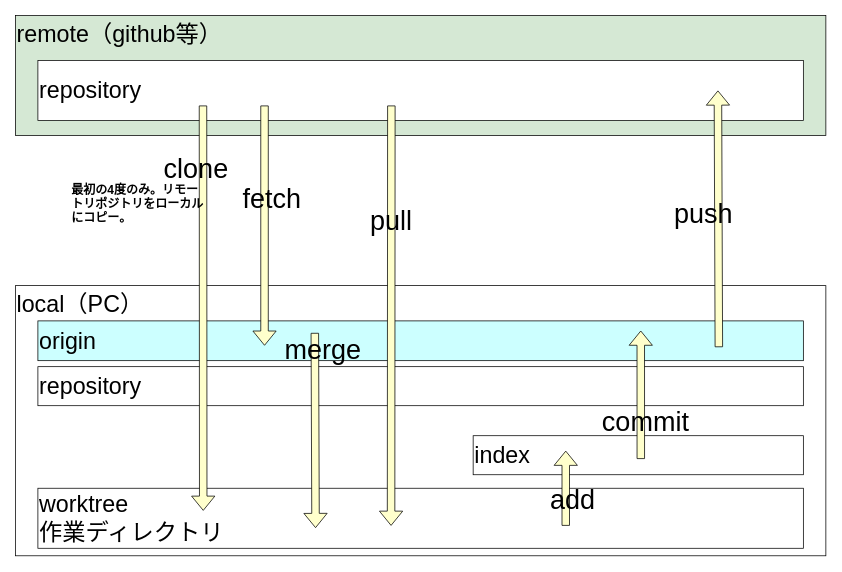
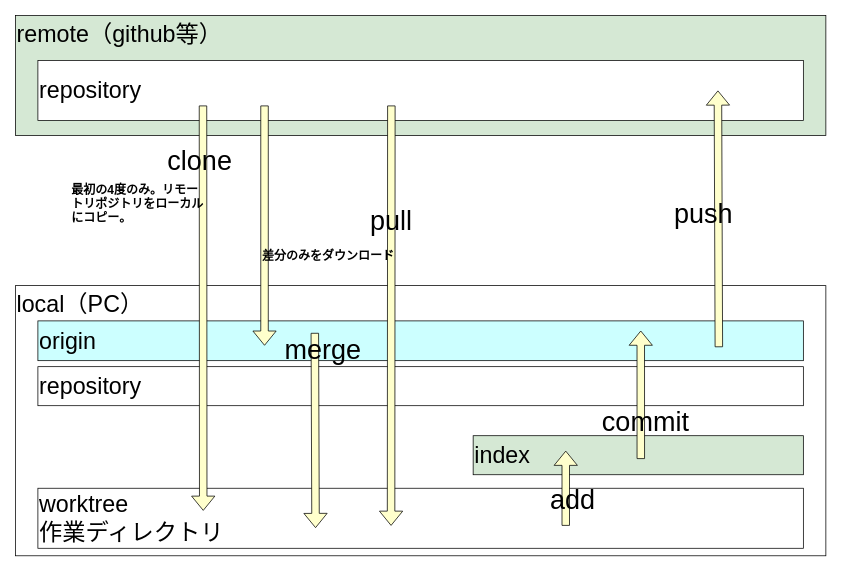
node "clone": moved (196, 168) -> (200, 161)
node "fetch": removed
node "差分のみをダウンロード": added
node "index": fillcolor #ffffff -> #d5e8d4
